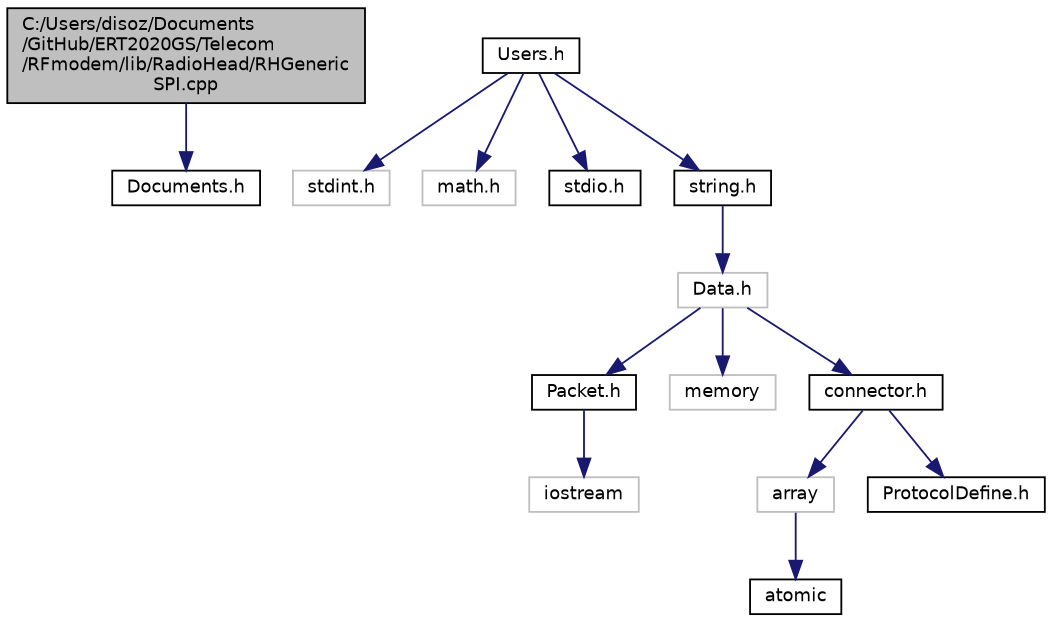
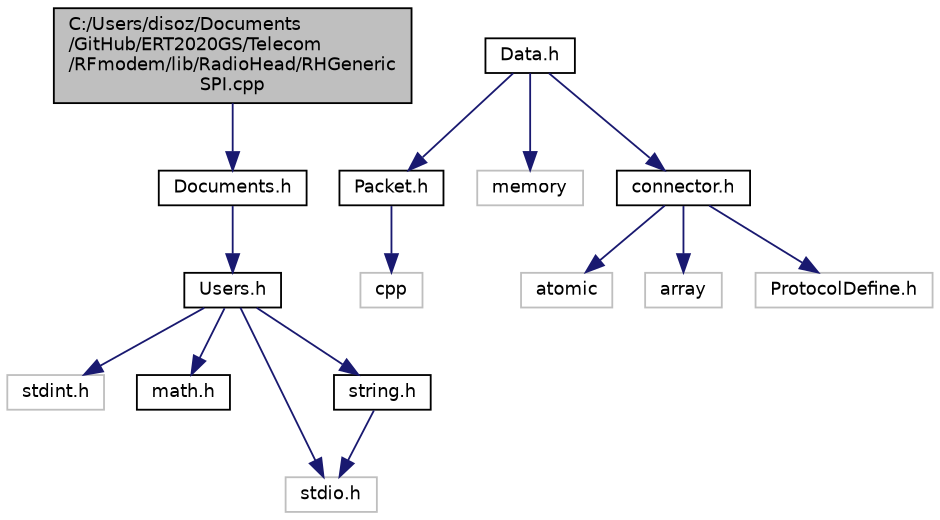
node "math.h": color grey75 -> black
node "stdio.h": color black -> grey75
edge "Documents.h" -> "Users.h": added
edge "string.h" -> "Data.h": now "string.h" -> "stdio.h"
node "Data.h": color grey75 -> black
node "iostream": label "iostream" -> "cpp"
node "ProtocolDefine.h": color black -> grey75
edge "array" -> "atomic": now "connector.h" -> "atomic"
node "atomic": color black -> grey75
